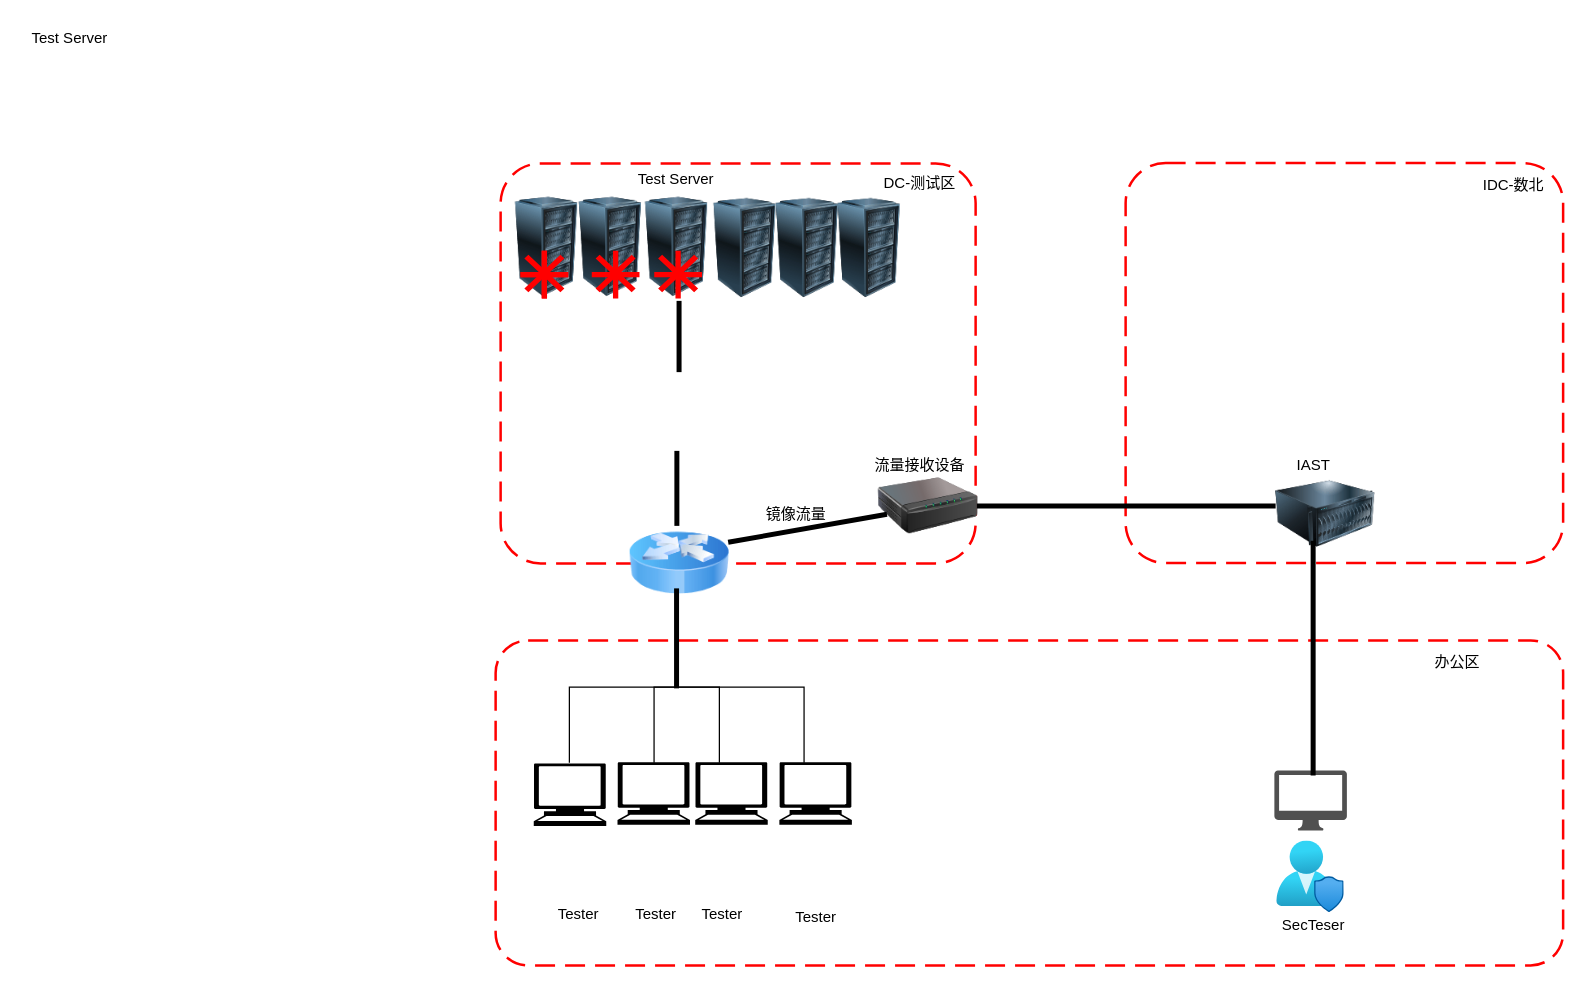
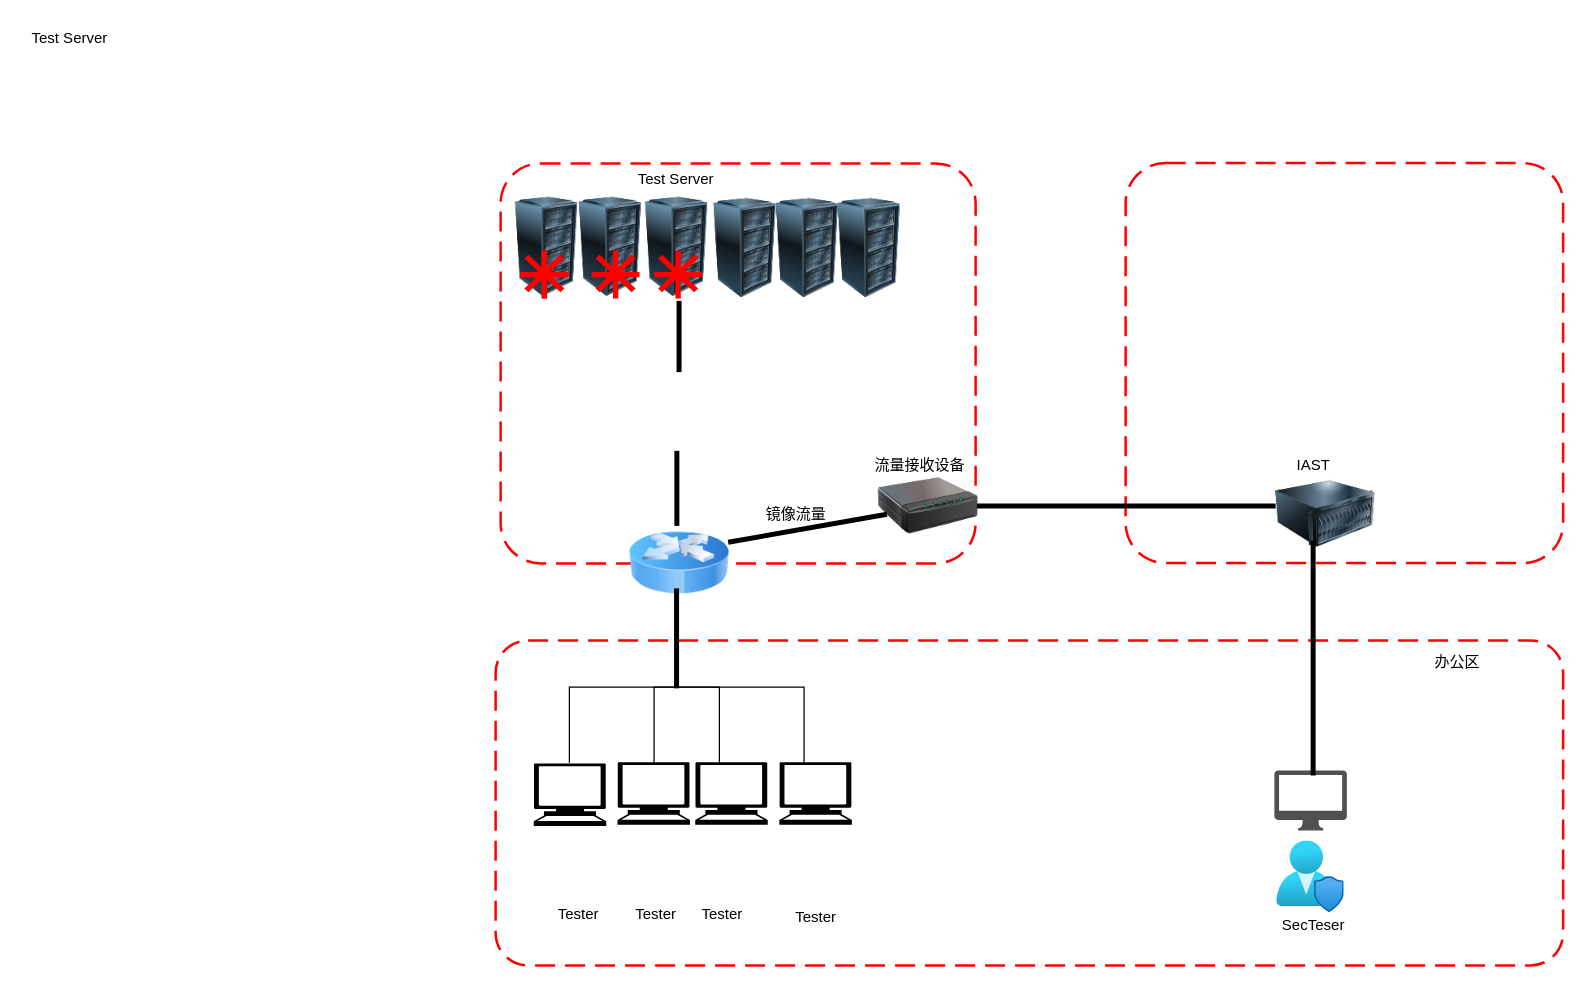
node "DC-测试区": removed
node "IDC-数北": removed
